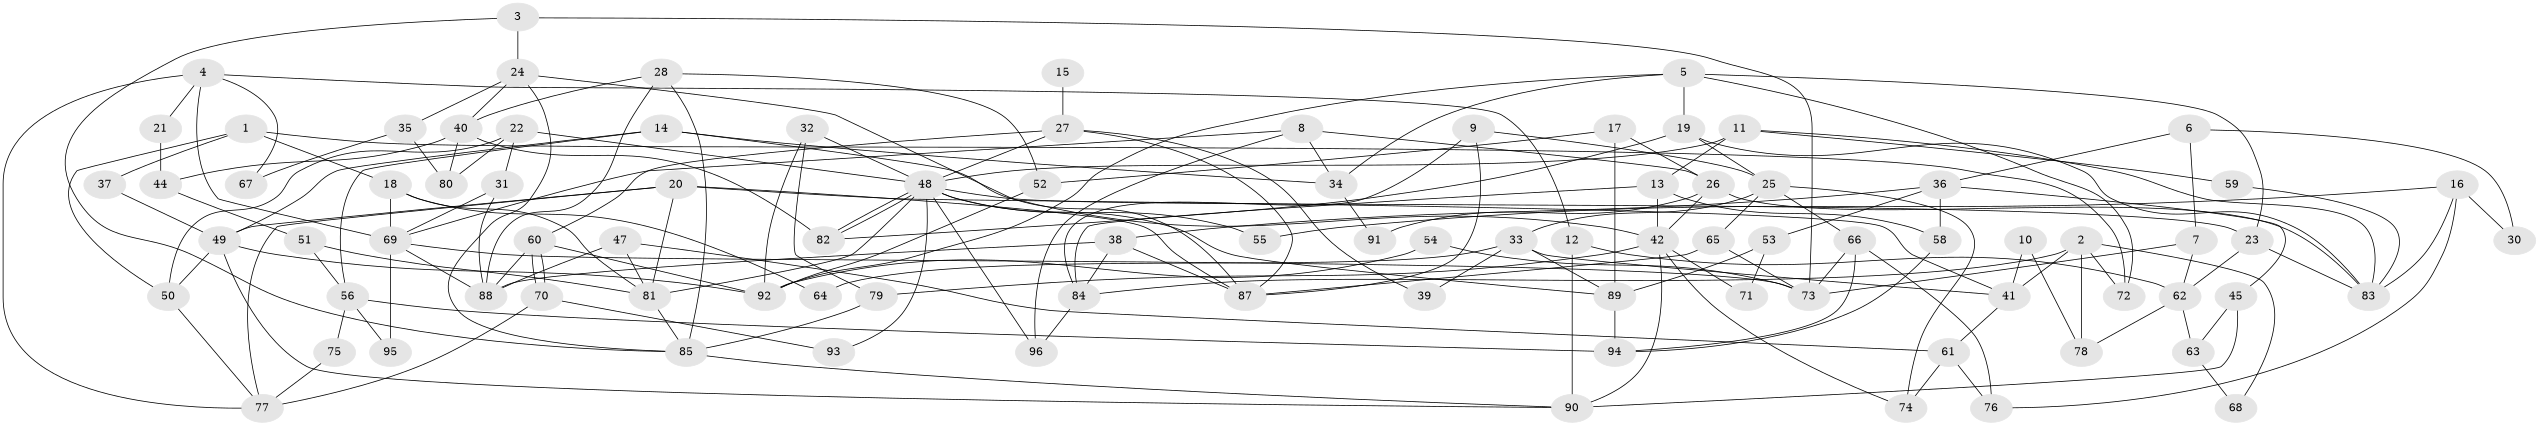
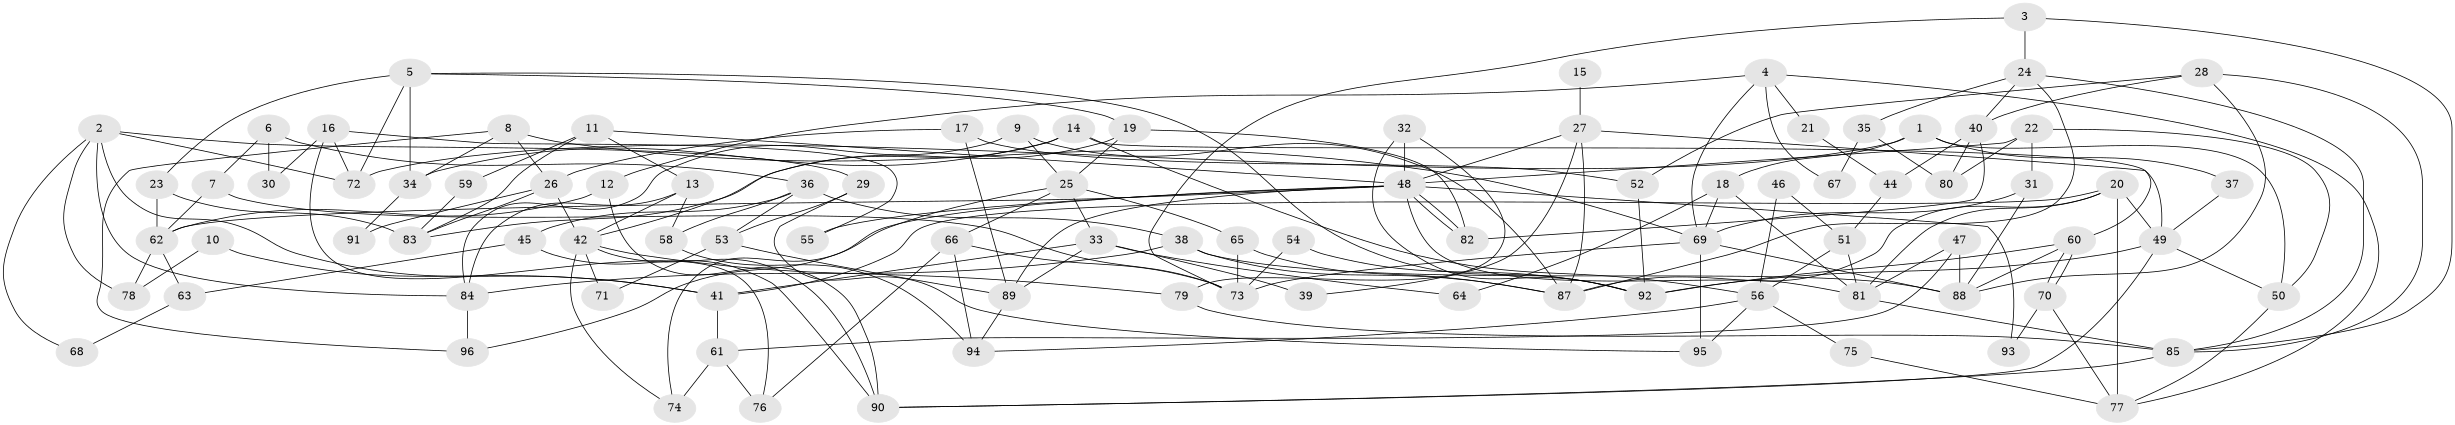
node "29": added
node "46": added
edge "48" -- "23": now "48" -- "62"
edge "16" -- "83": now "16" -- "72"
